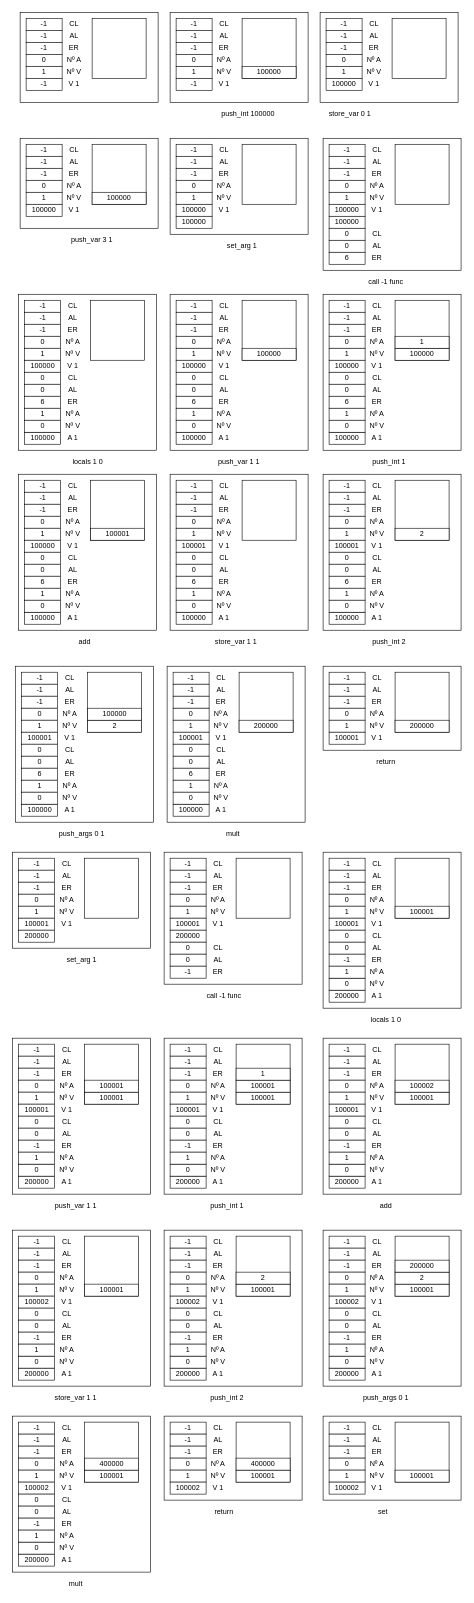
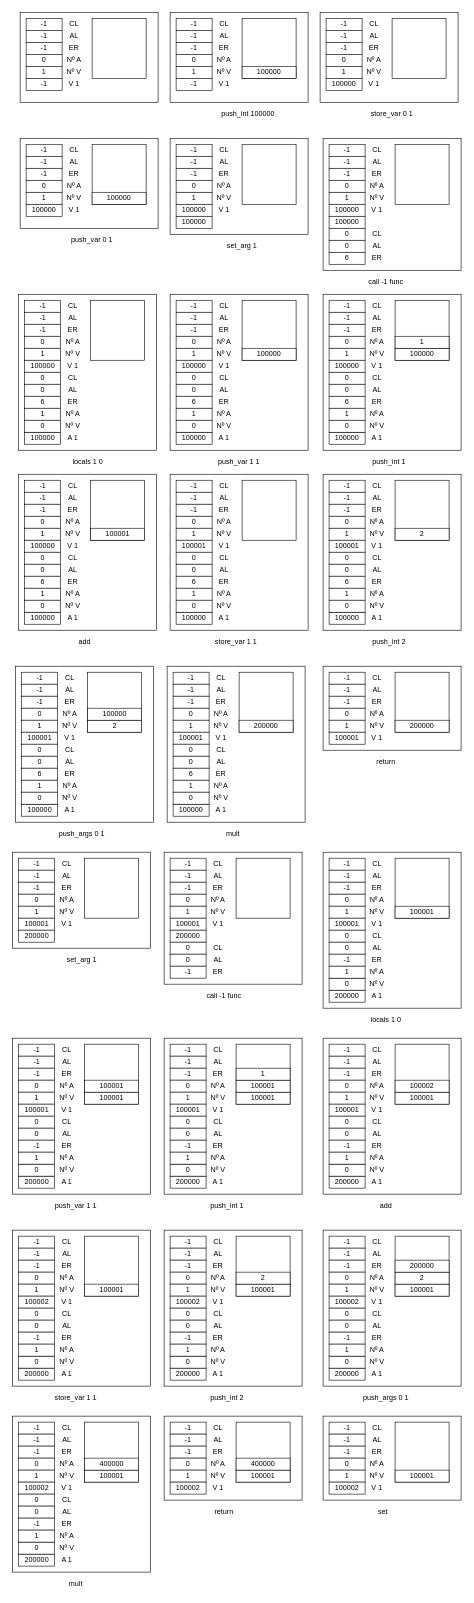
node "store_var 0 1": moved (350, 114) -> (392, 114)
node "push_var 3 1": label "push_var 3 1" -> "push_var 0 1"
